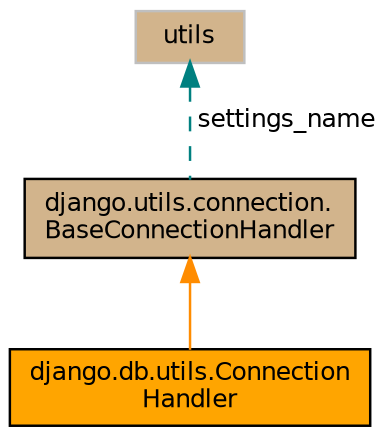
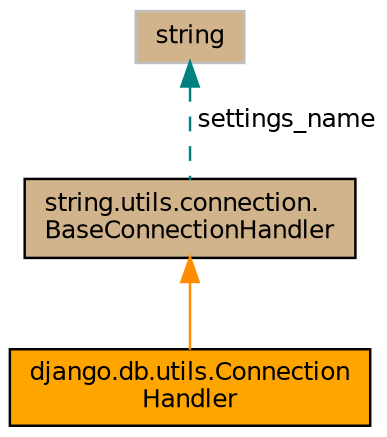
node "utils": label "utils" -> "string"
node "django.utils.connection. BaseConnectionHandler": label "django.utils.connection. BaseConnectionHandler" -> "string.utils.connection. BaseConnectionHandler"
